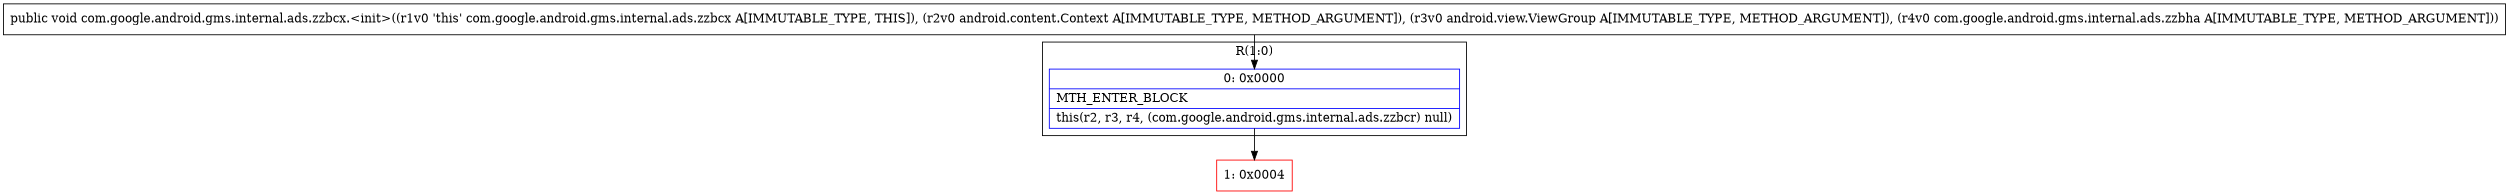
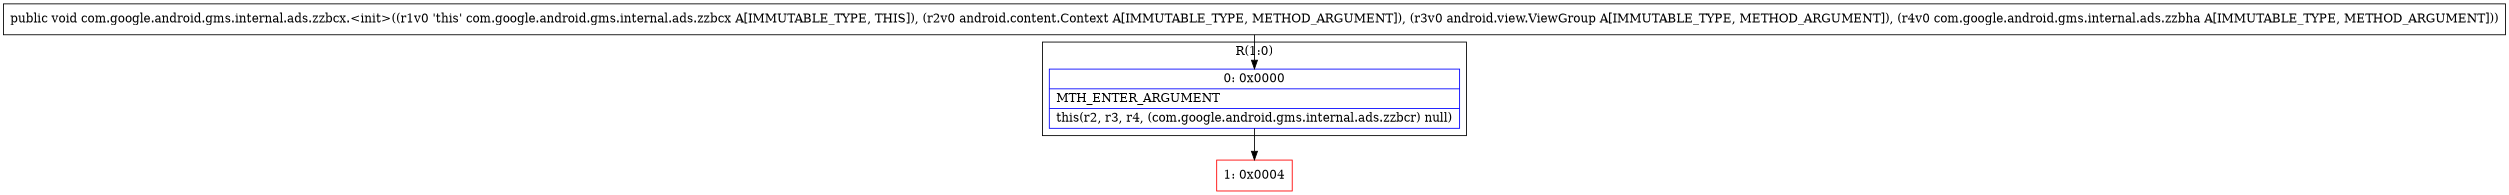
node "0: 0x0000": text "MTH_ENTER_BLOCK" -> "MTH_ENTER_ARGUMENT"
